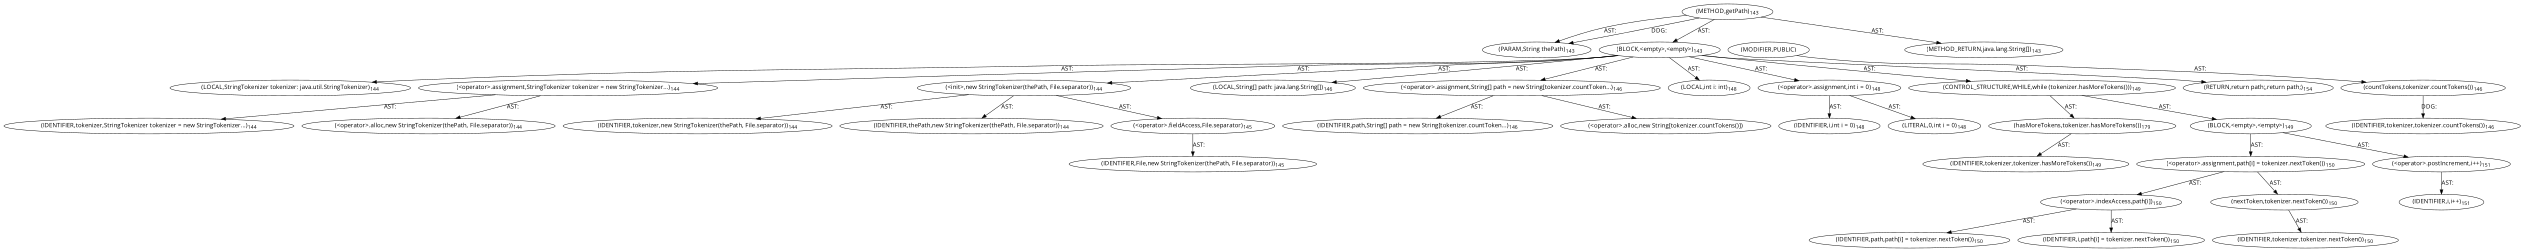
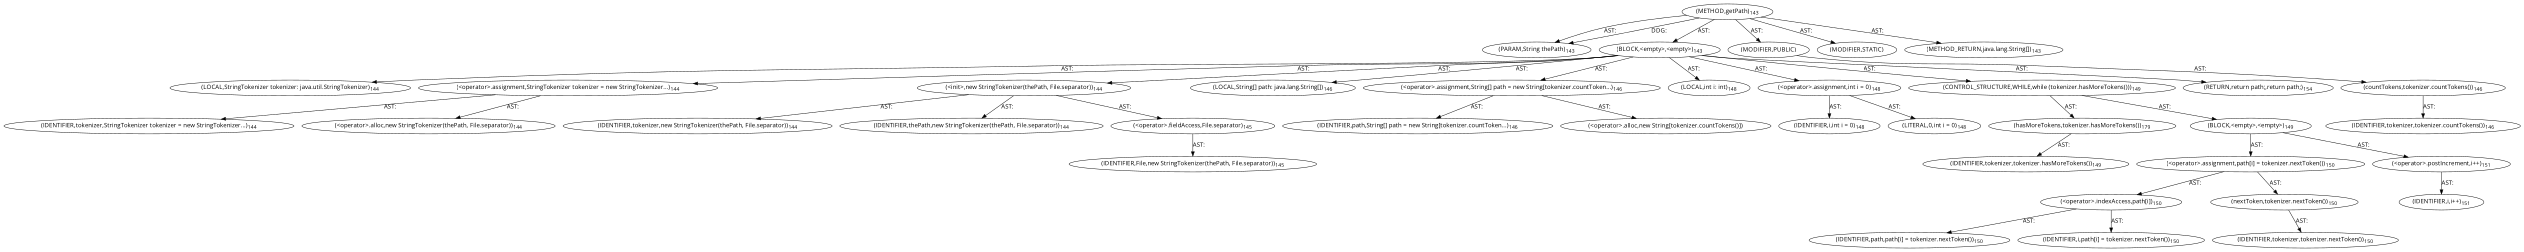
edge "(METHOD,getPath)" -> "(MODIFIER,PUBLIC)": added, label "AST:"
node "(MODIFIER,STATIC)": added
edge "(countTokens,tokenizer.countTokens())" -> "(IDENTIFIER,tokenizer,tokenizer.countTokens())": label "DDG: " -> "AST: "
